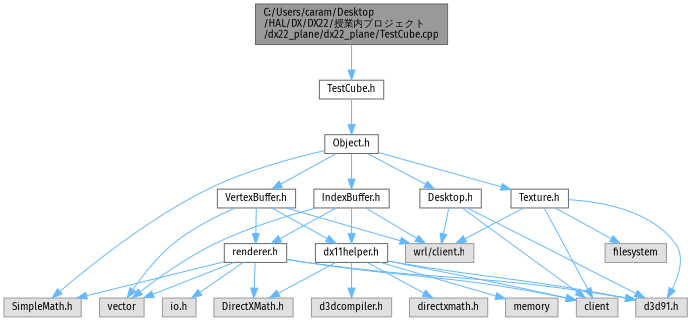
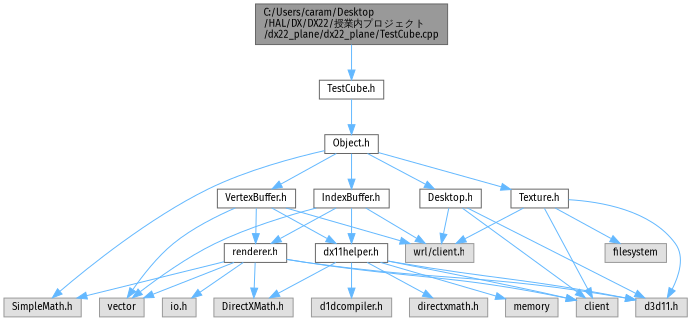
node "d3dcompiler.h": label "d3dcompiler.h" -> "d1dcompiler.h"
node "d3d91.h": label "d3d91.h" -> "d3d11.h"
